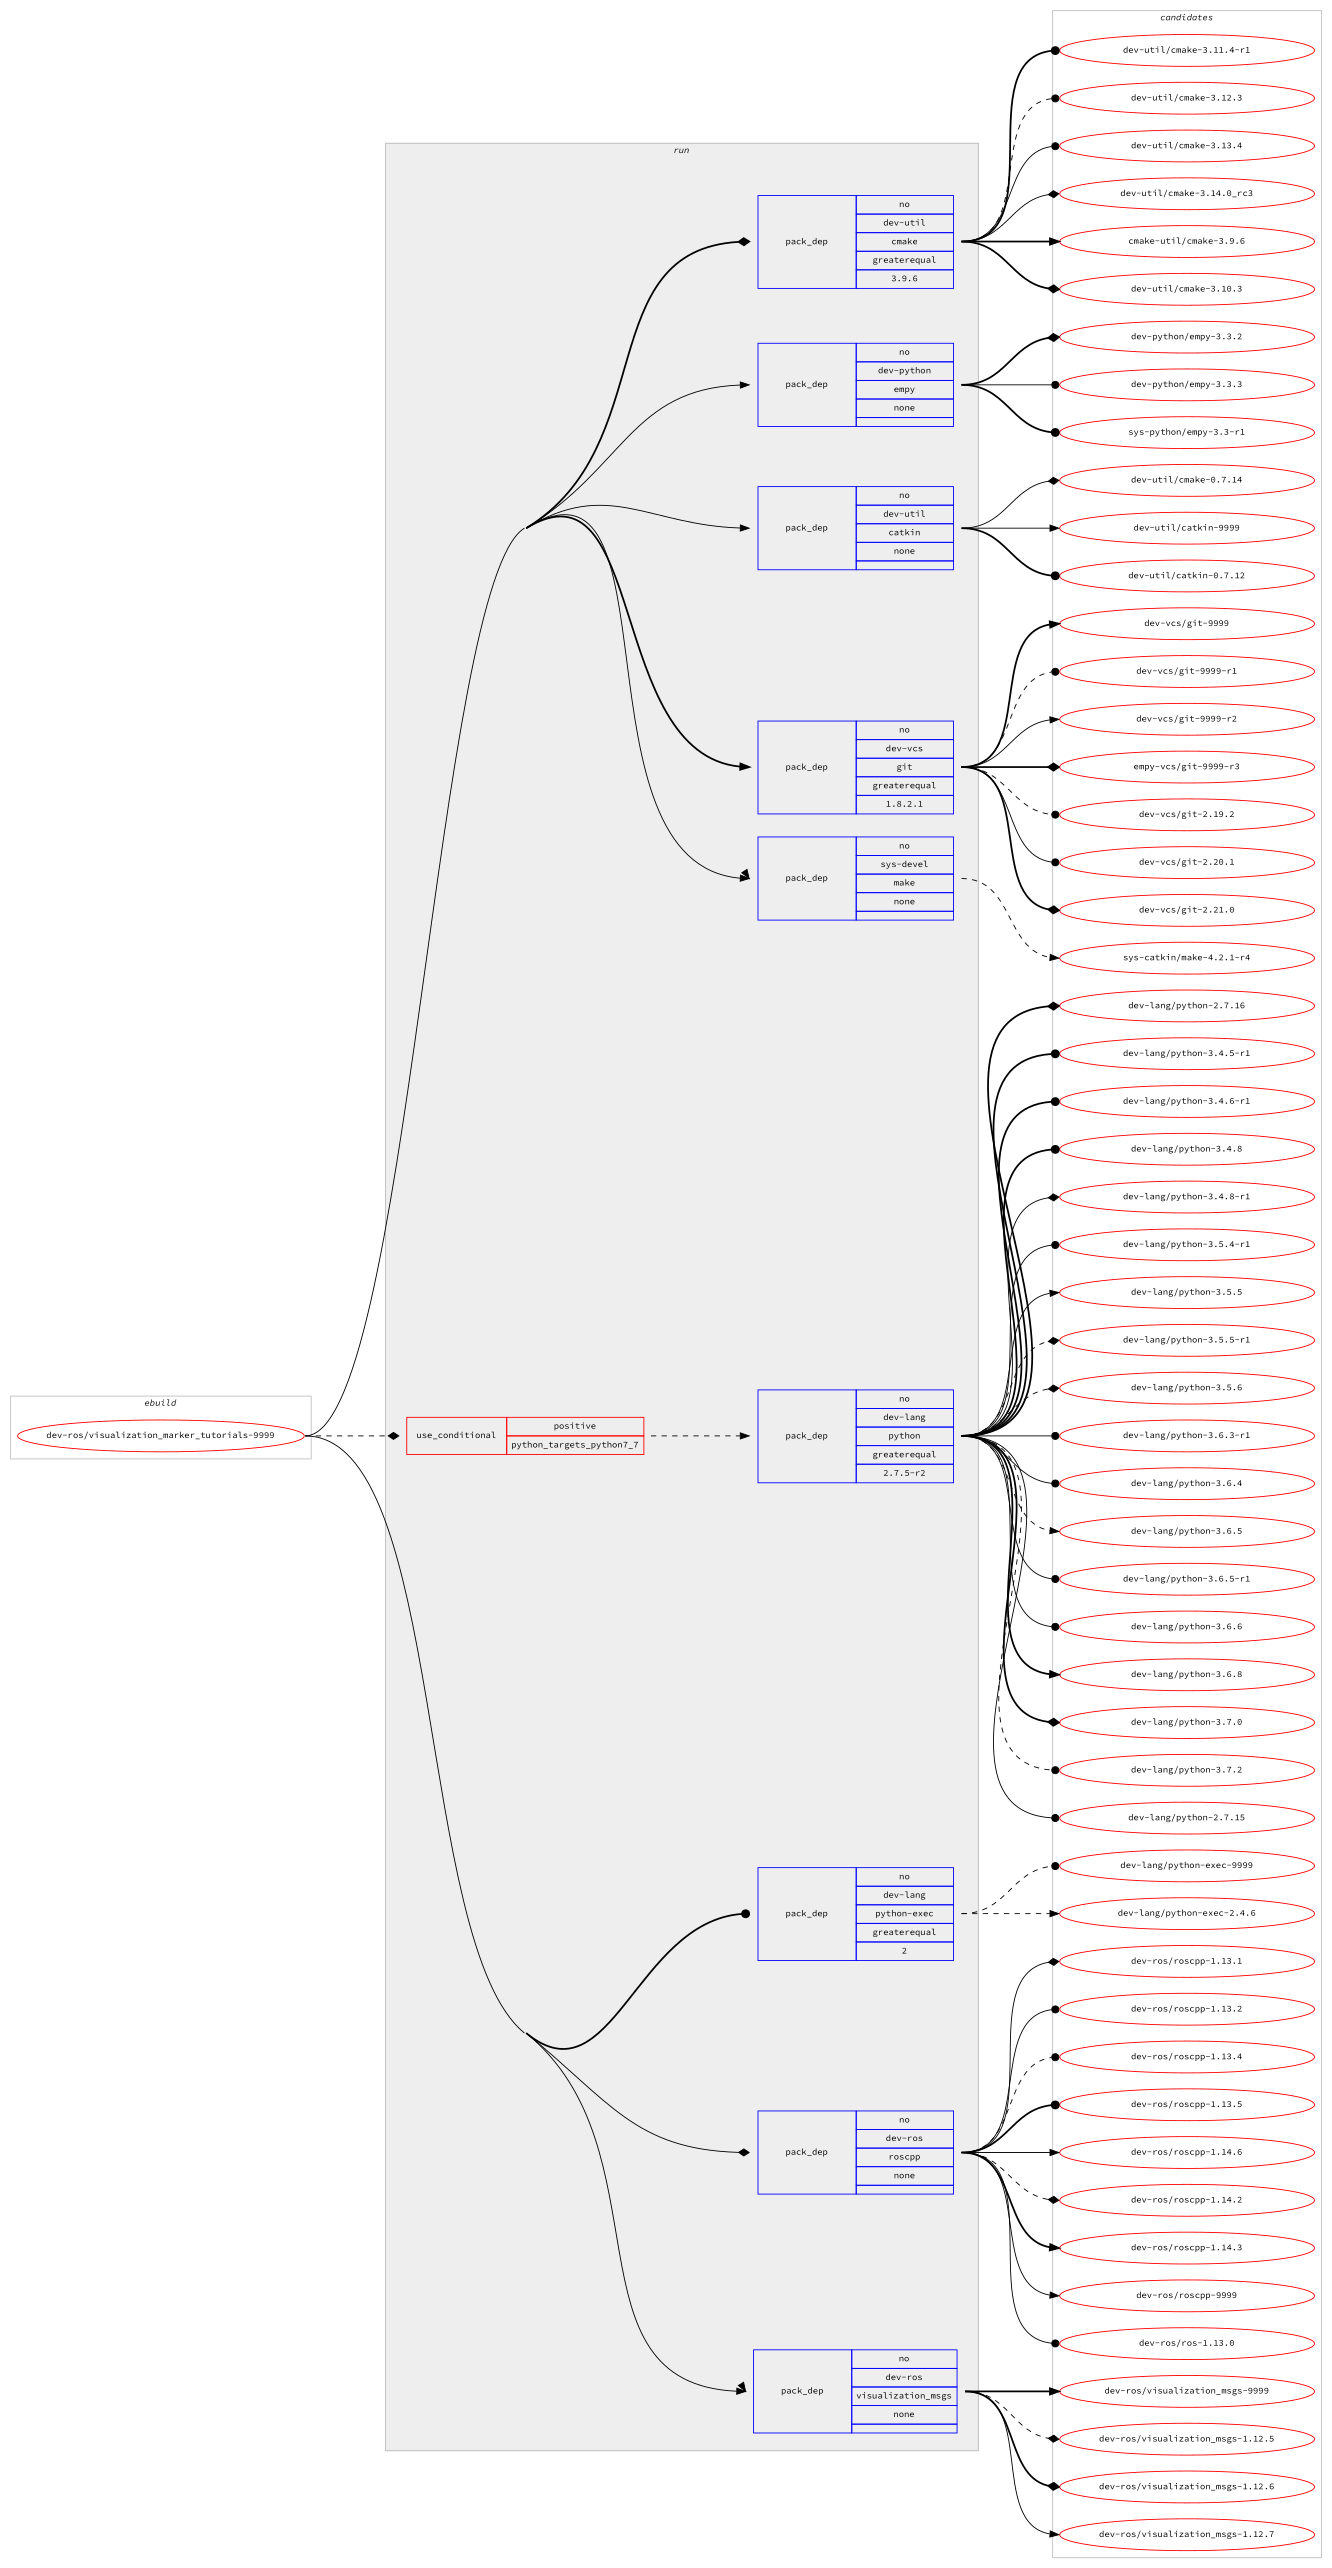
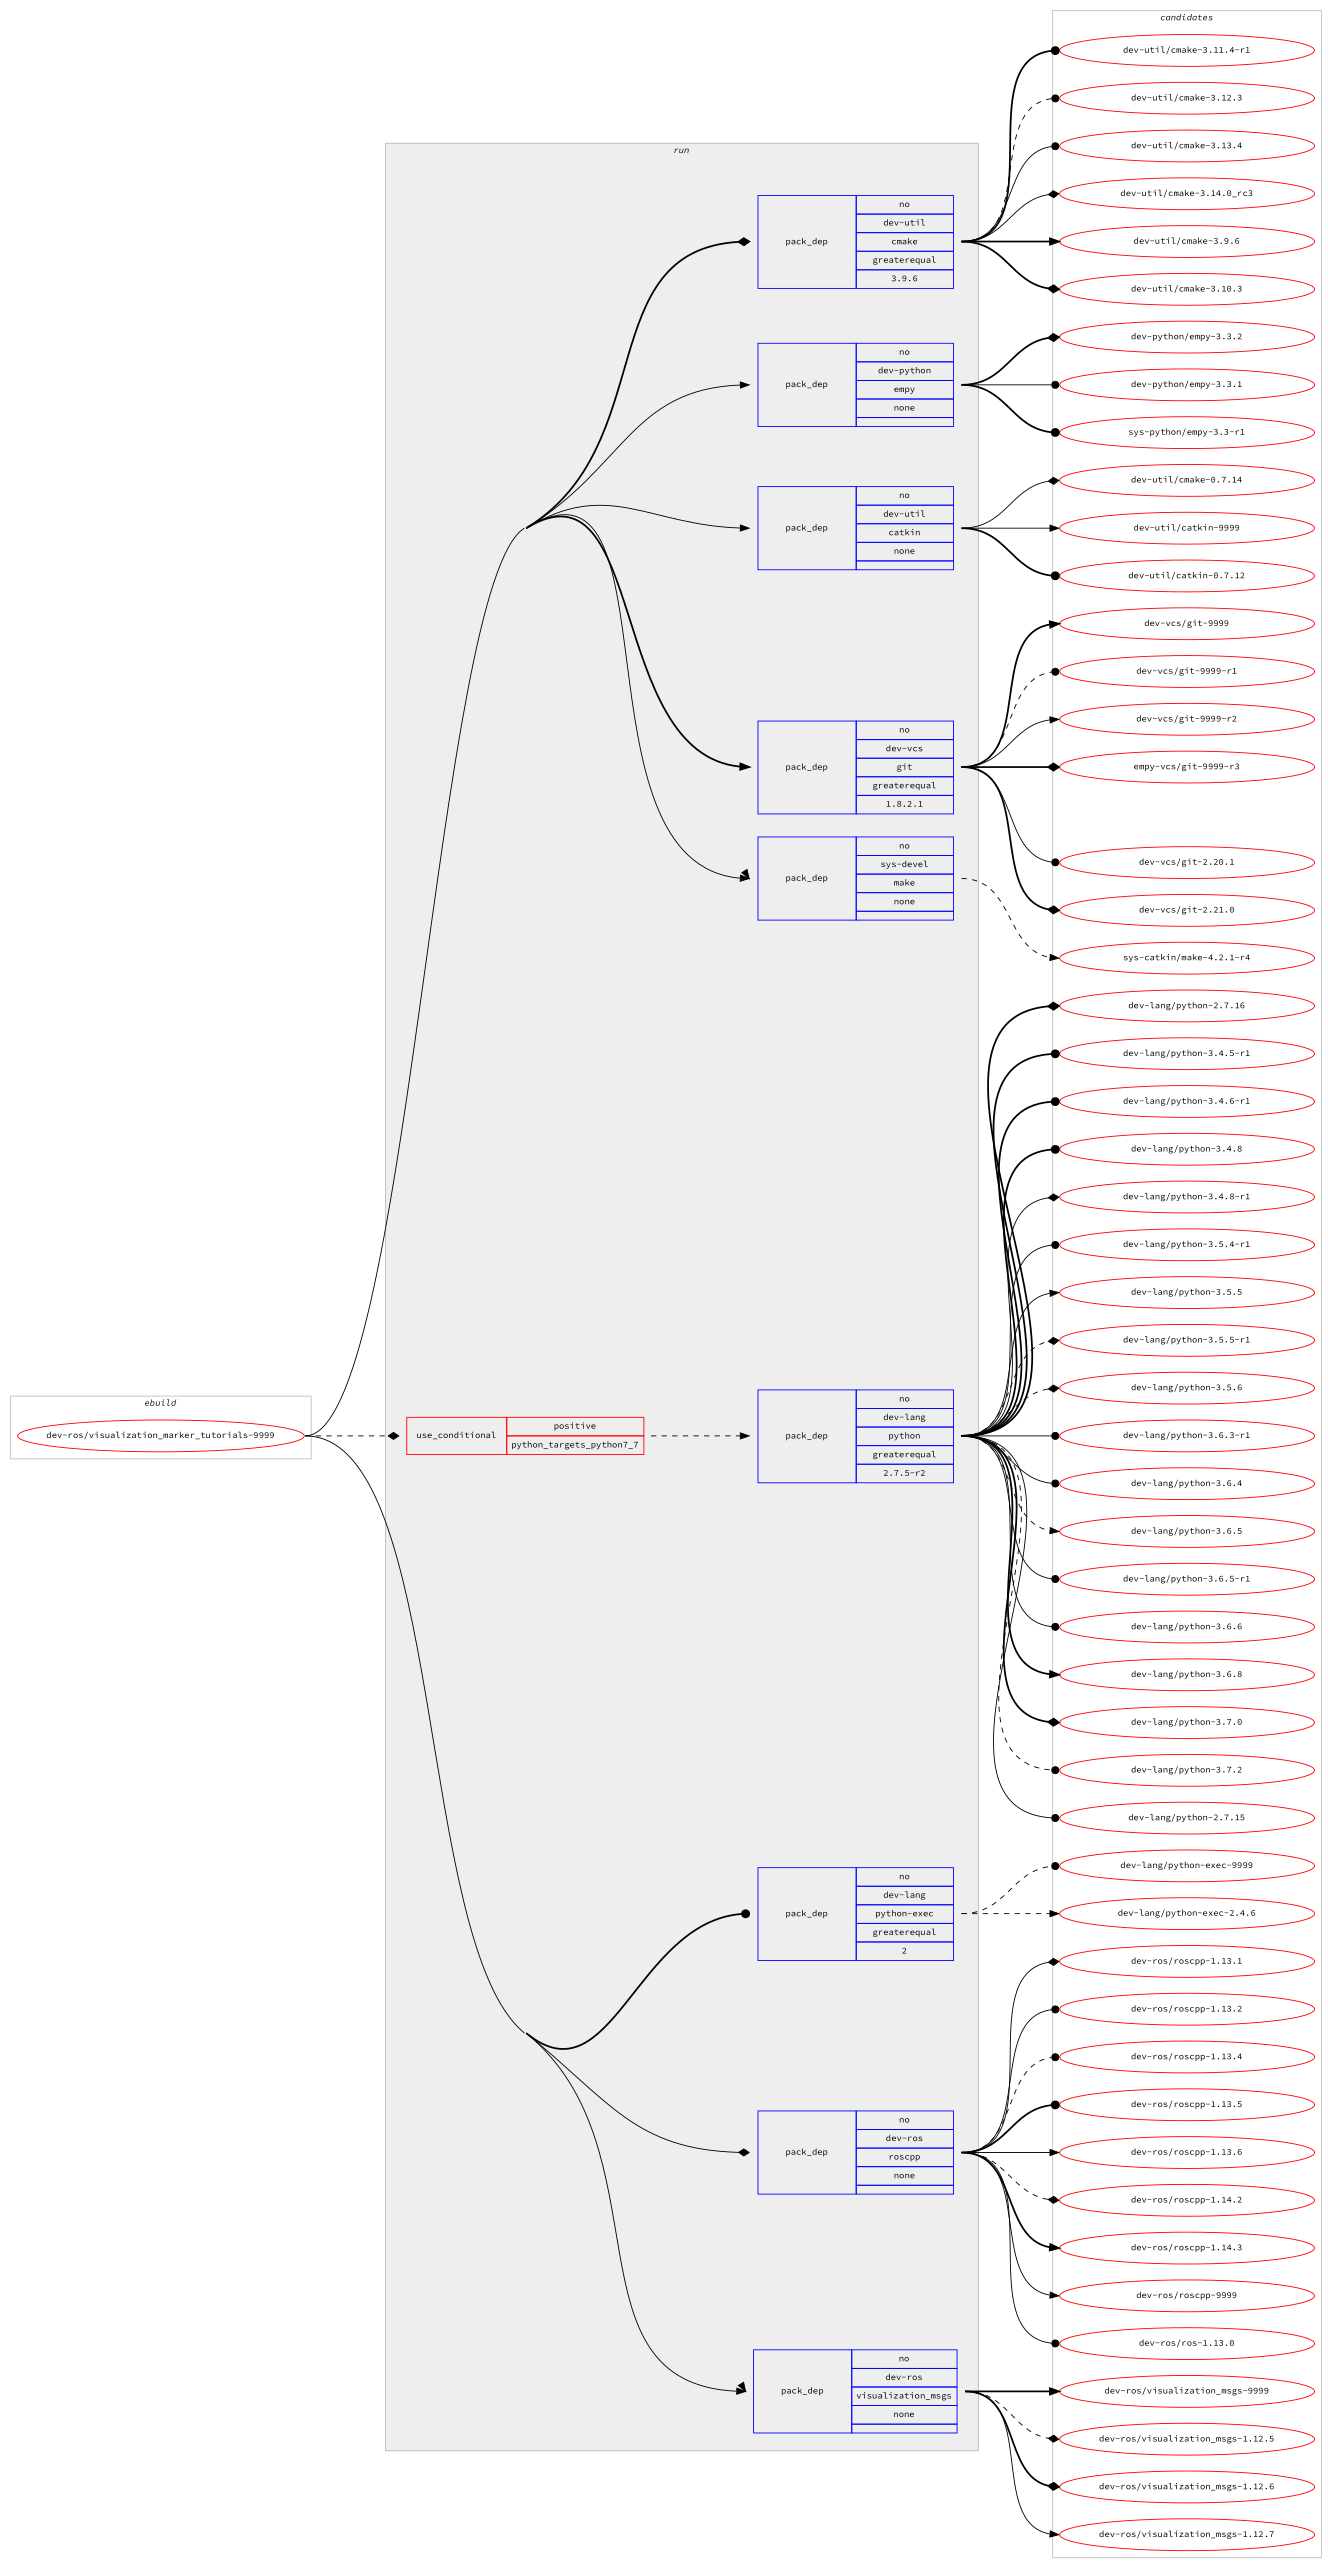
node "cmake-util/cmake-3.9.6": label "cmake-util/cmake-3.9.6" -> "dev-util/cmake-3.9.6"
node "dev-python/empy-3.3.3": label "dev-python/empy-3.3.3" -> "dev-python/empy-3.3.1"
node "dev-vcs/git-2.19.2": removed
node "dev-ros/roscpp-1.14.6": label "dev-ros/roscpp-1.14.6" -> "dev-ros/roscpp-1.13.6"
